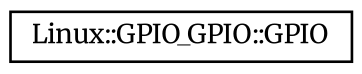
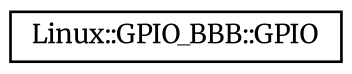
node "Linux::GPIO_GPIO::GPIO": label "Linux::GPIO_GPIO::GPIO" -> "Linux::GPIO_BBB::GPIO"
